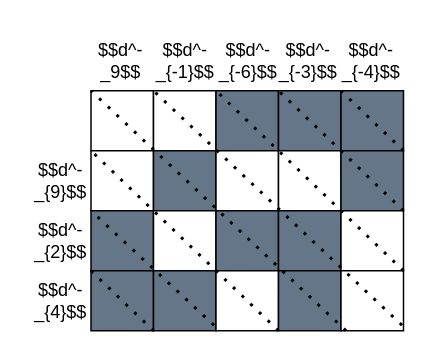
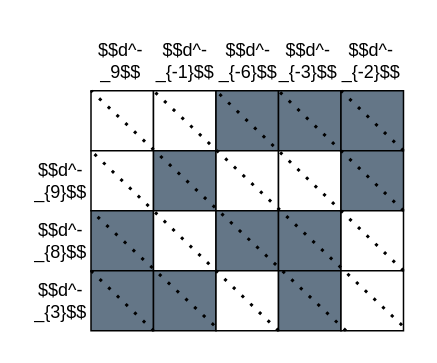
node "$$d^-_{-4}$$": label "$$d^-_{-4}$$" -> "$$d^-_{-2}$$"
node "$$d^-_{2}$$": label "$$d^-_{2}$$" -> "$$d^-_{8}$$"
node "$$d^-_{4}$$": label "$$d^-_{4}$$" -> "$$d^-_{3}$$"
